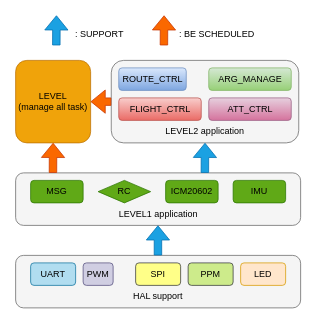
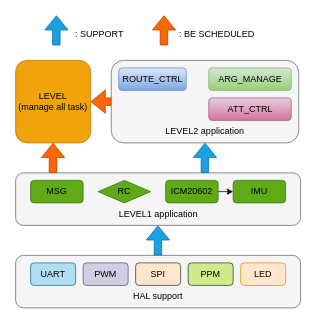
node "FLIGHT_CTRL": removed
edge "ICM20602" -> "IMU": added
node "PWM": size 30x23 -> 45x23
node "SPI": fillcolor #ffff88 -> #ffe6cc
